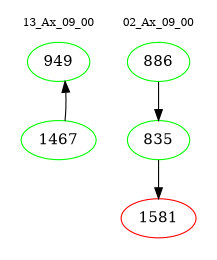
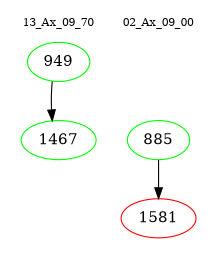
cluster "13_Ax_09_00": label "13_Ax_09_00" -> "13_Ax_09_70"
node "886": removed
edge "1467" -> "949": reversed
node "835": label "835" -> "885"
